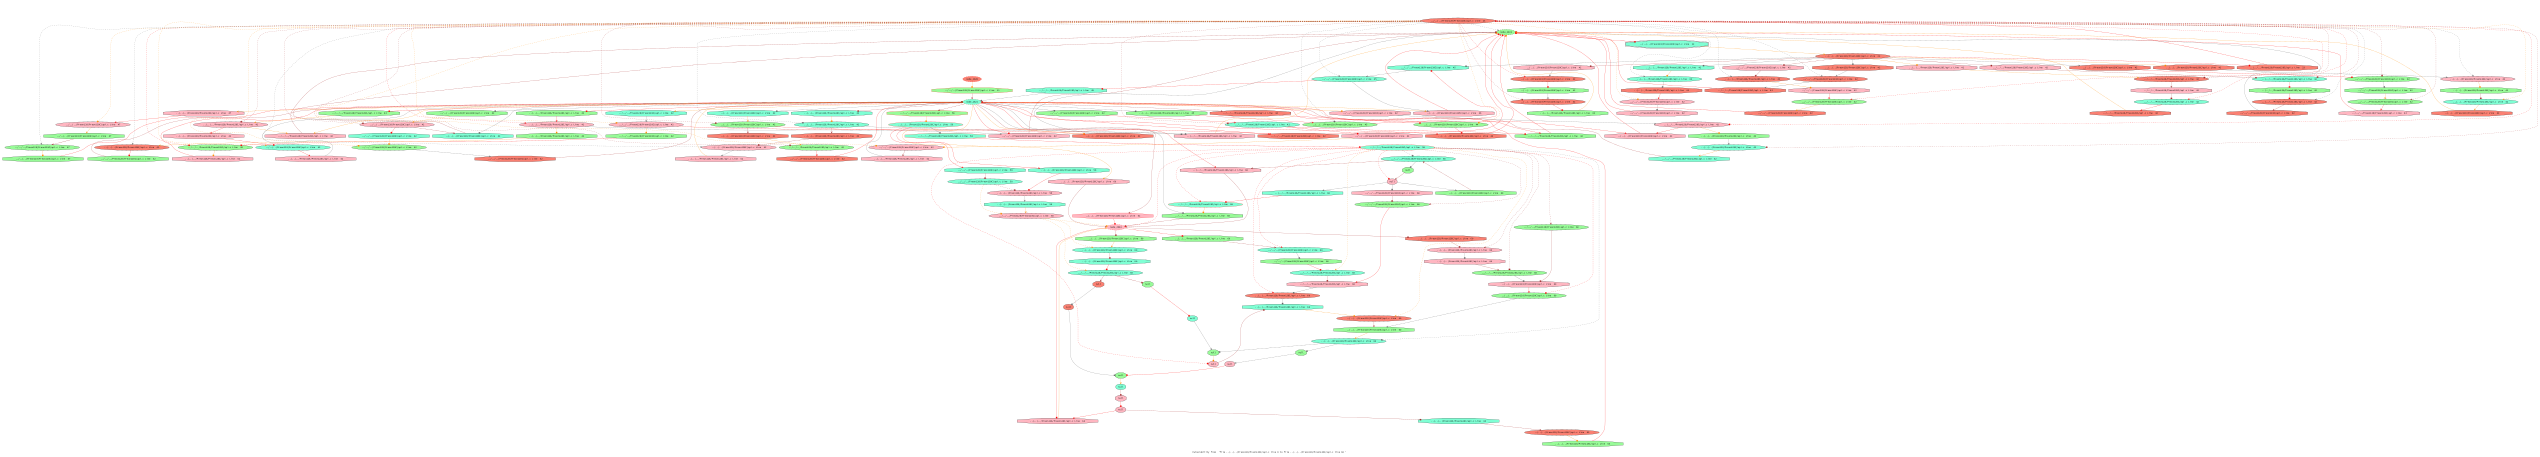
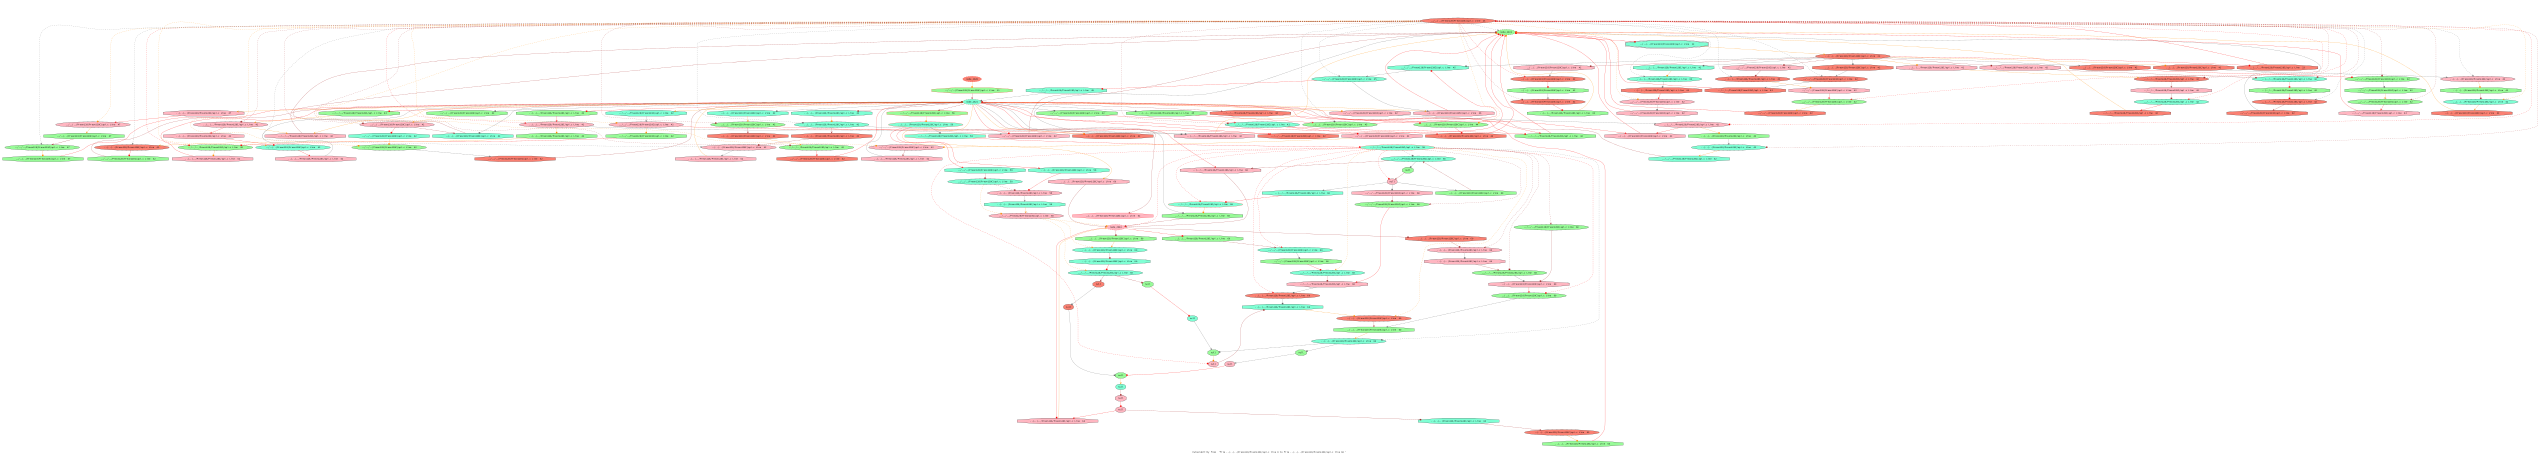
edge "../../../Preon128/Preon128C/api.c Line  62" -> "node_2944": removed
